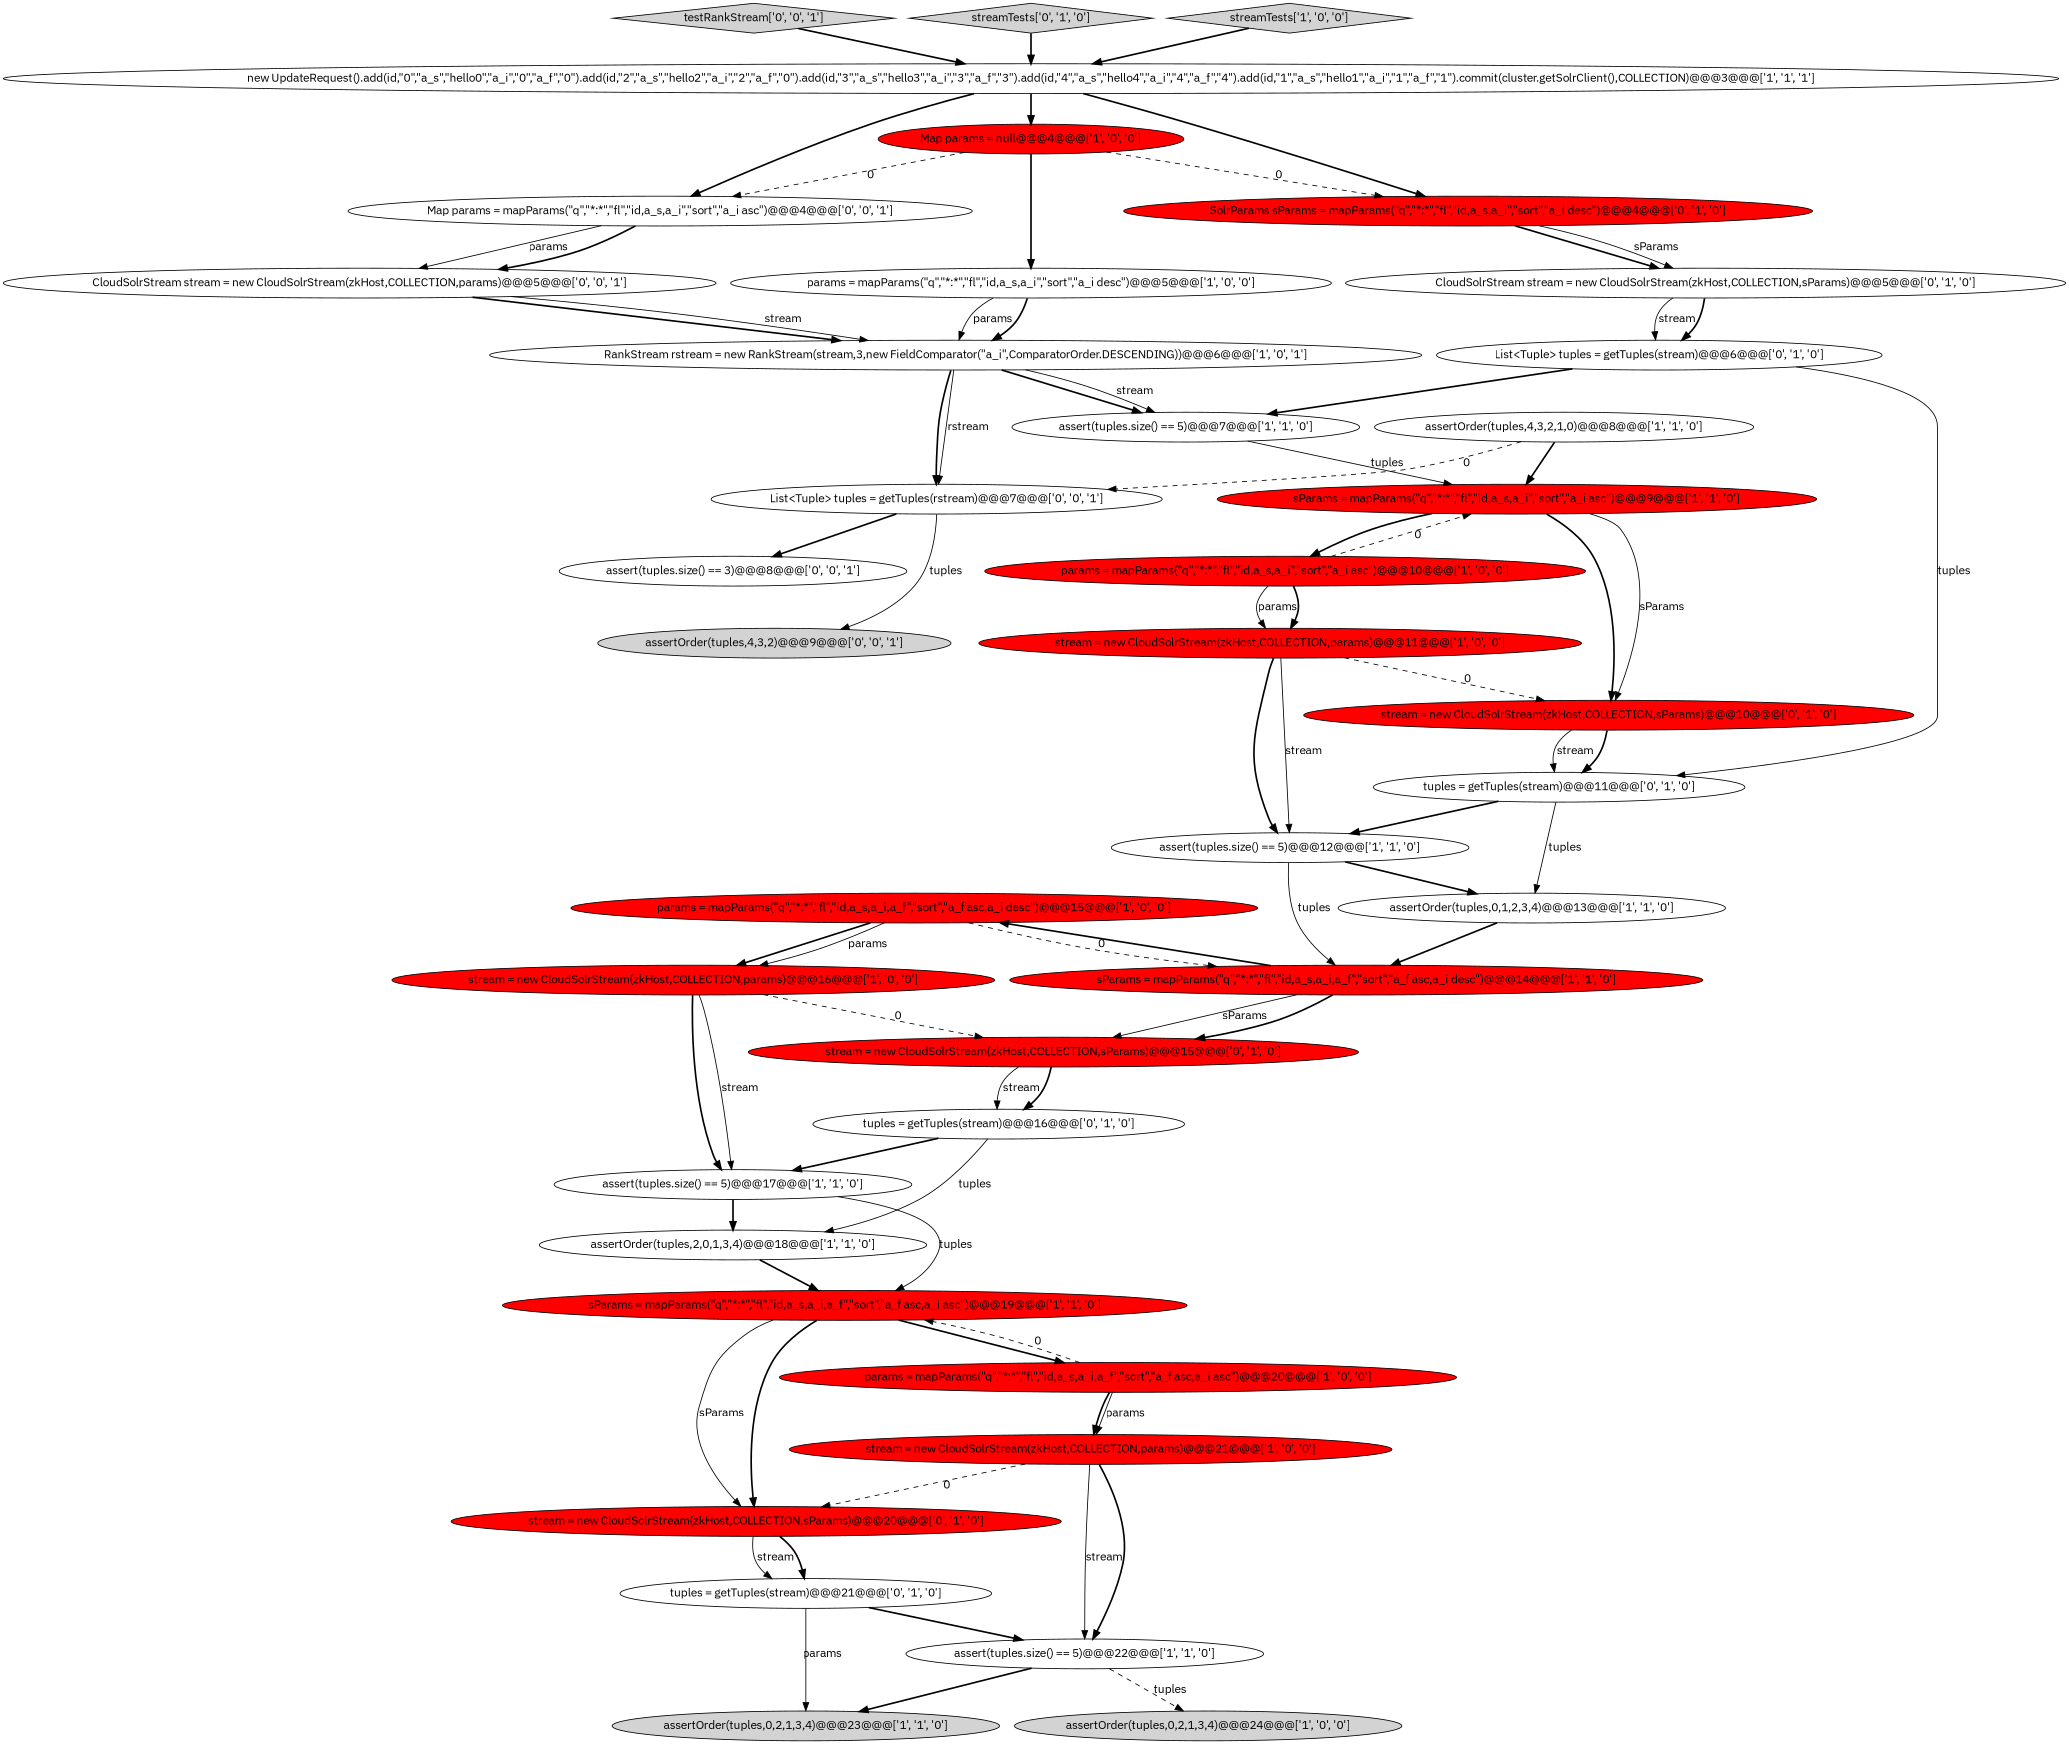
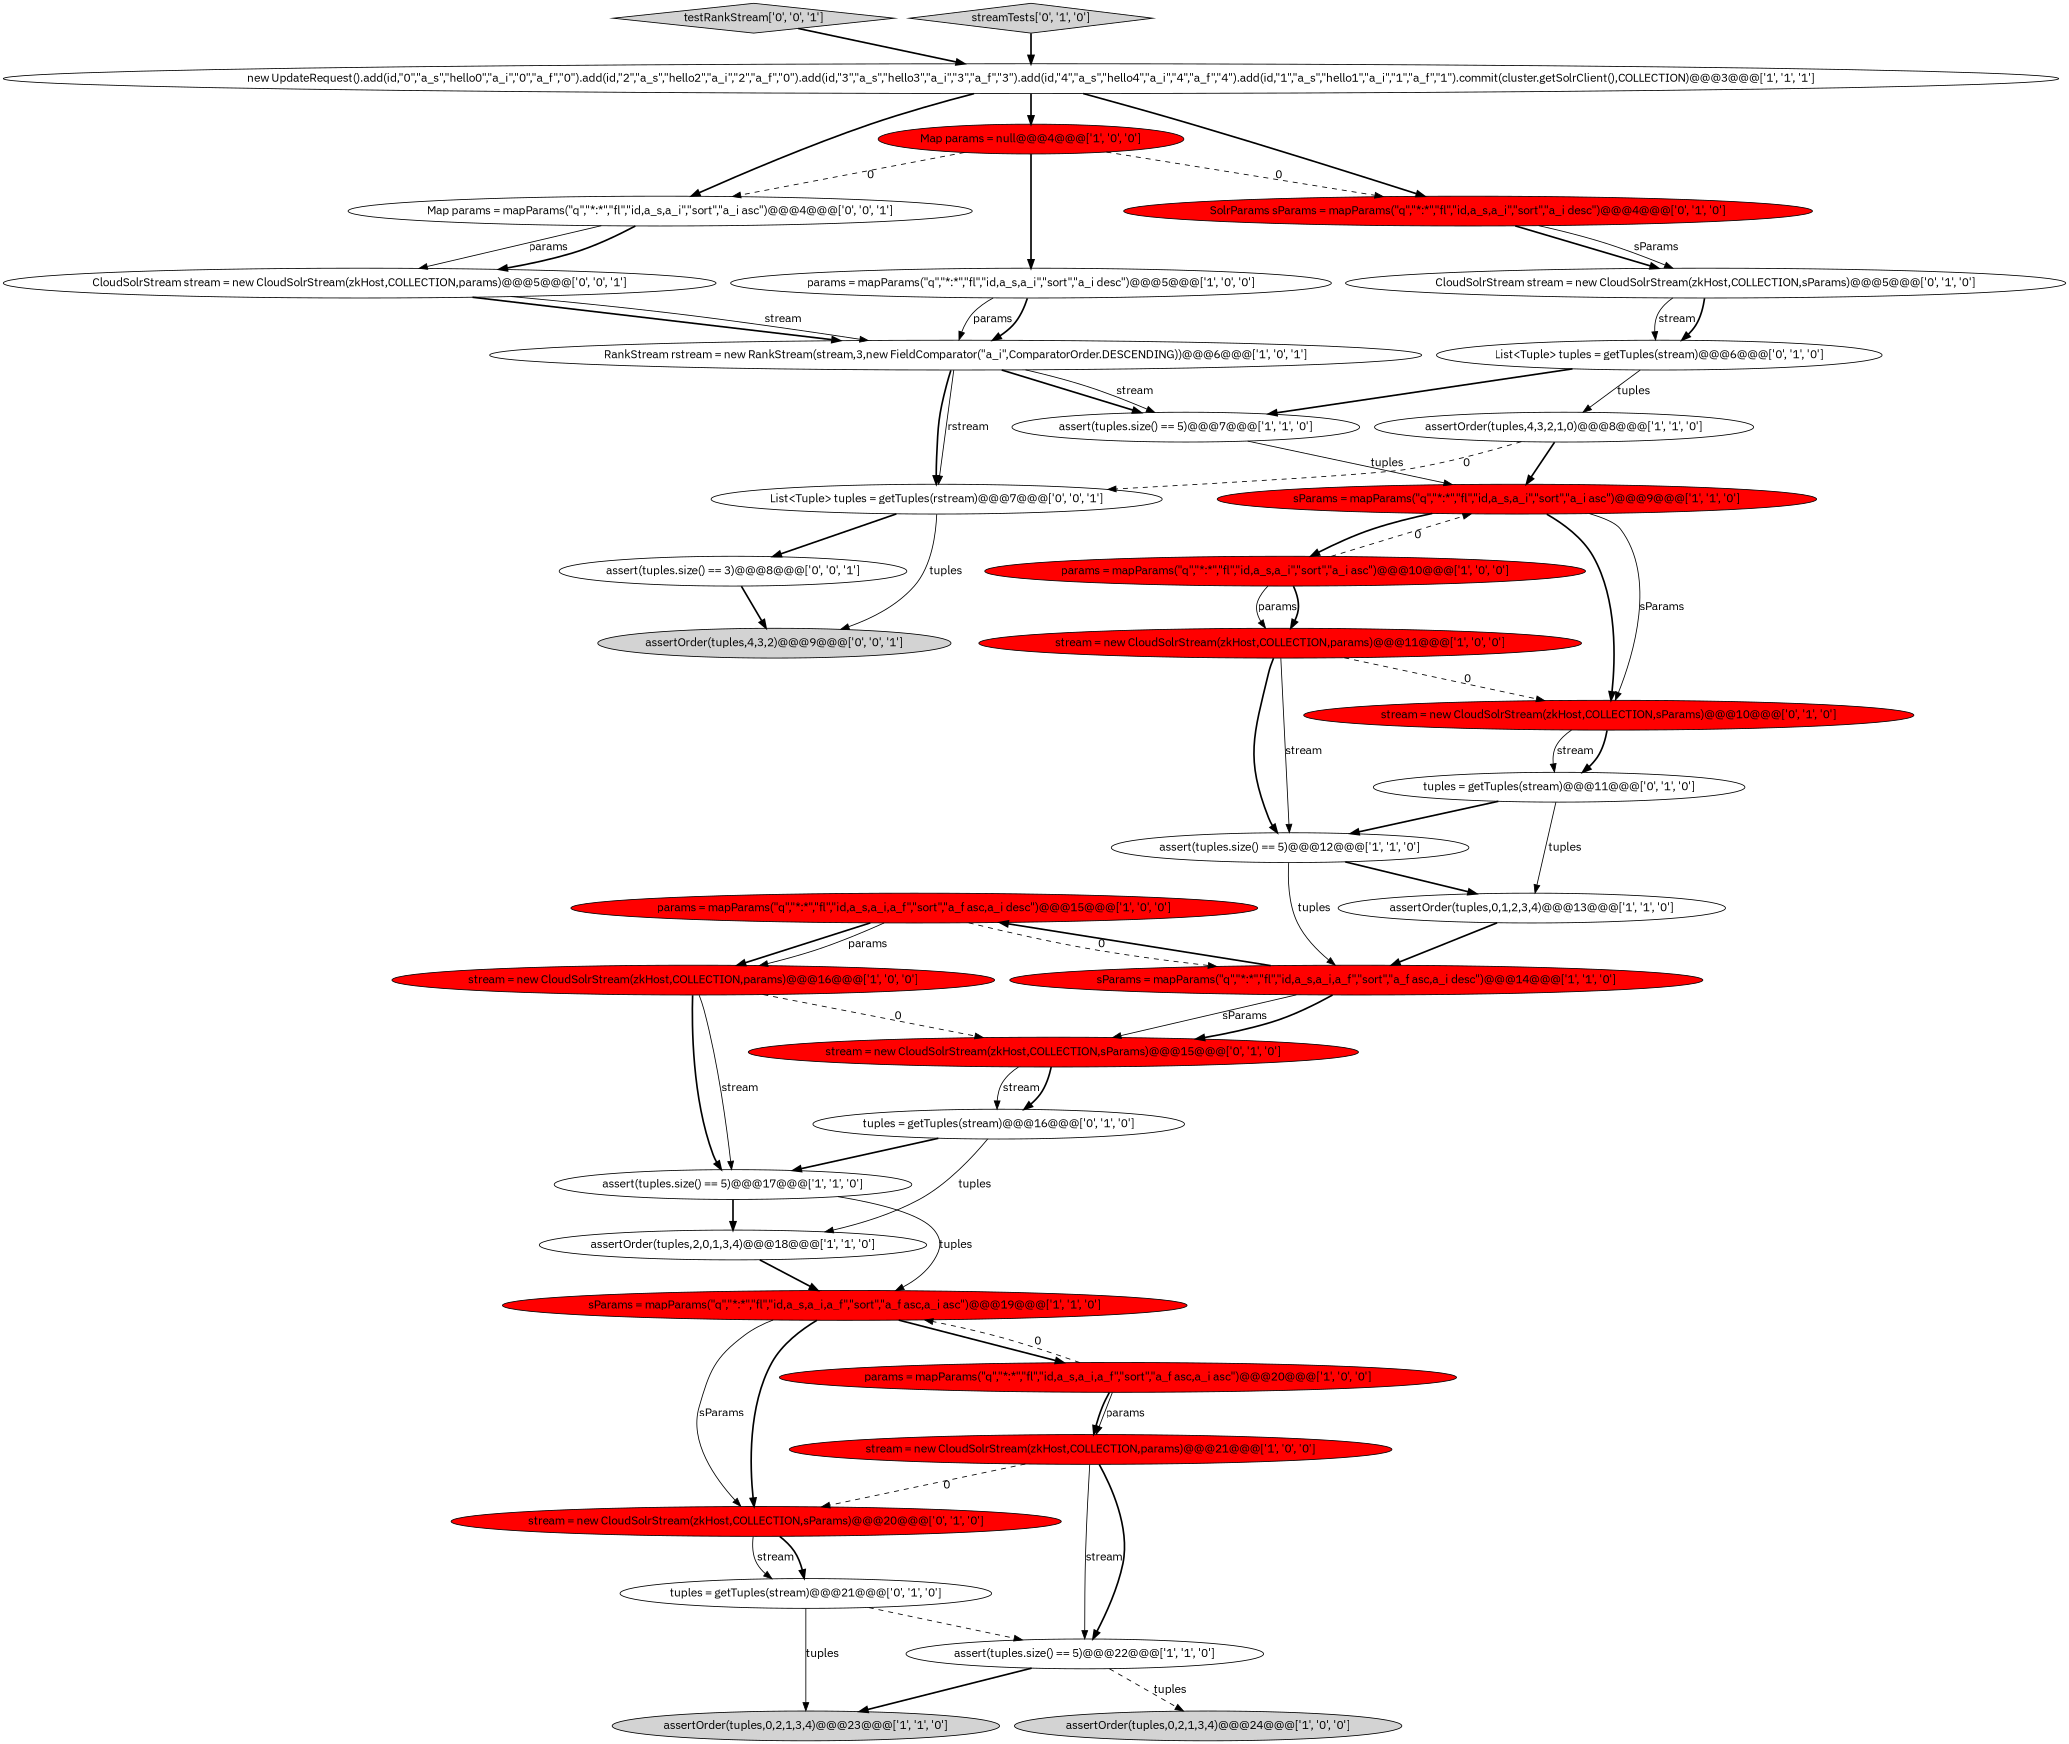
node "streamTests['1', '0', '0']": removed
edge "assert(tuples.size() == 3)@@@8@@@['0', '0', '1']" -> "assertOrder(tuples,4,3,2)@@@9@@@['0', '0', '1']": added
edge "List<Tuple> tuples = getTuples(stream)@@@6@@@['0', '1', '0']" -> "tuples = getTuples(stream)@@@11@@@['0', '1', '0']": now "List<Tuple> tuples = getTuples(stream)@@@6@@@['0', '1', '0']" -> "assertOrder(tuples,4,3,2,1,0)@@@8@@@['1', '1', '0']"
edge "tuples = getTuples(stream)@@@21@@@['0', '1', '0']" -> "assert(tuples.size() == 5)@@@22@@@['1', '1', '0']": style bold -> dashed
edge "tuples = getTuples(stream)@@@21@@@['0', '1', '0']" -> "assertOrder(tuples,0,2,1,3,4)@@@23@@@['1', '1', '0']": label "params" -> "tuples"
